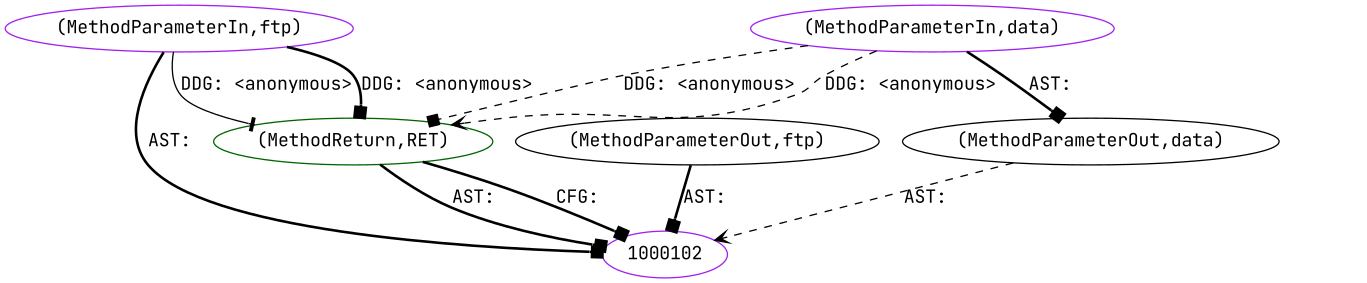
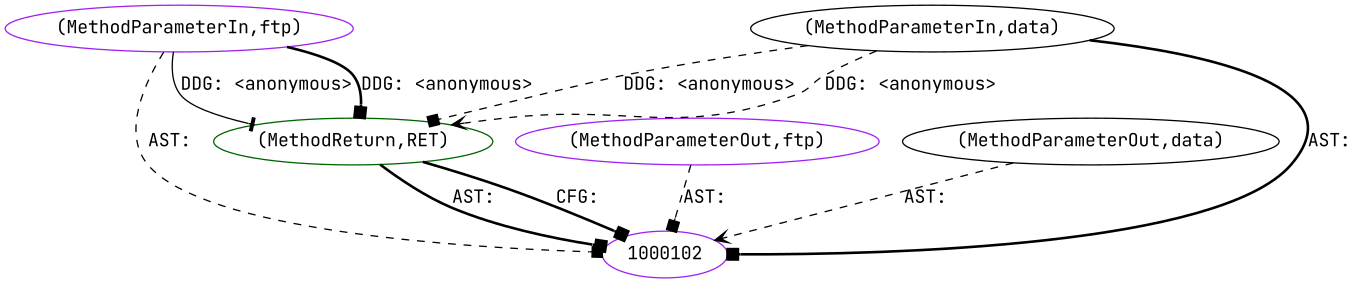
node "(MethodParameterIn,data)": color purple -> black
edge "(MethodParameterIn,data)" -> "(MethodParameterOut,data)": now "(MethodParameterIn,data)" -> "1000102"
node "(MethodParameterOut,ftp)": color black -> purple
edge "(MethodParameterOut,ftp)" -> "1000102": style bold -> dashed
edge "(MethodParameterIn,ftp)" -> "1000102": style bold -> dashed
